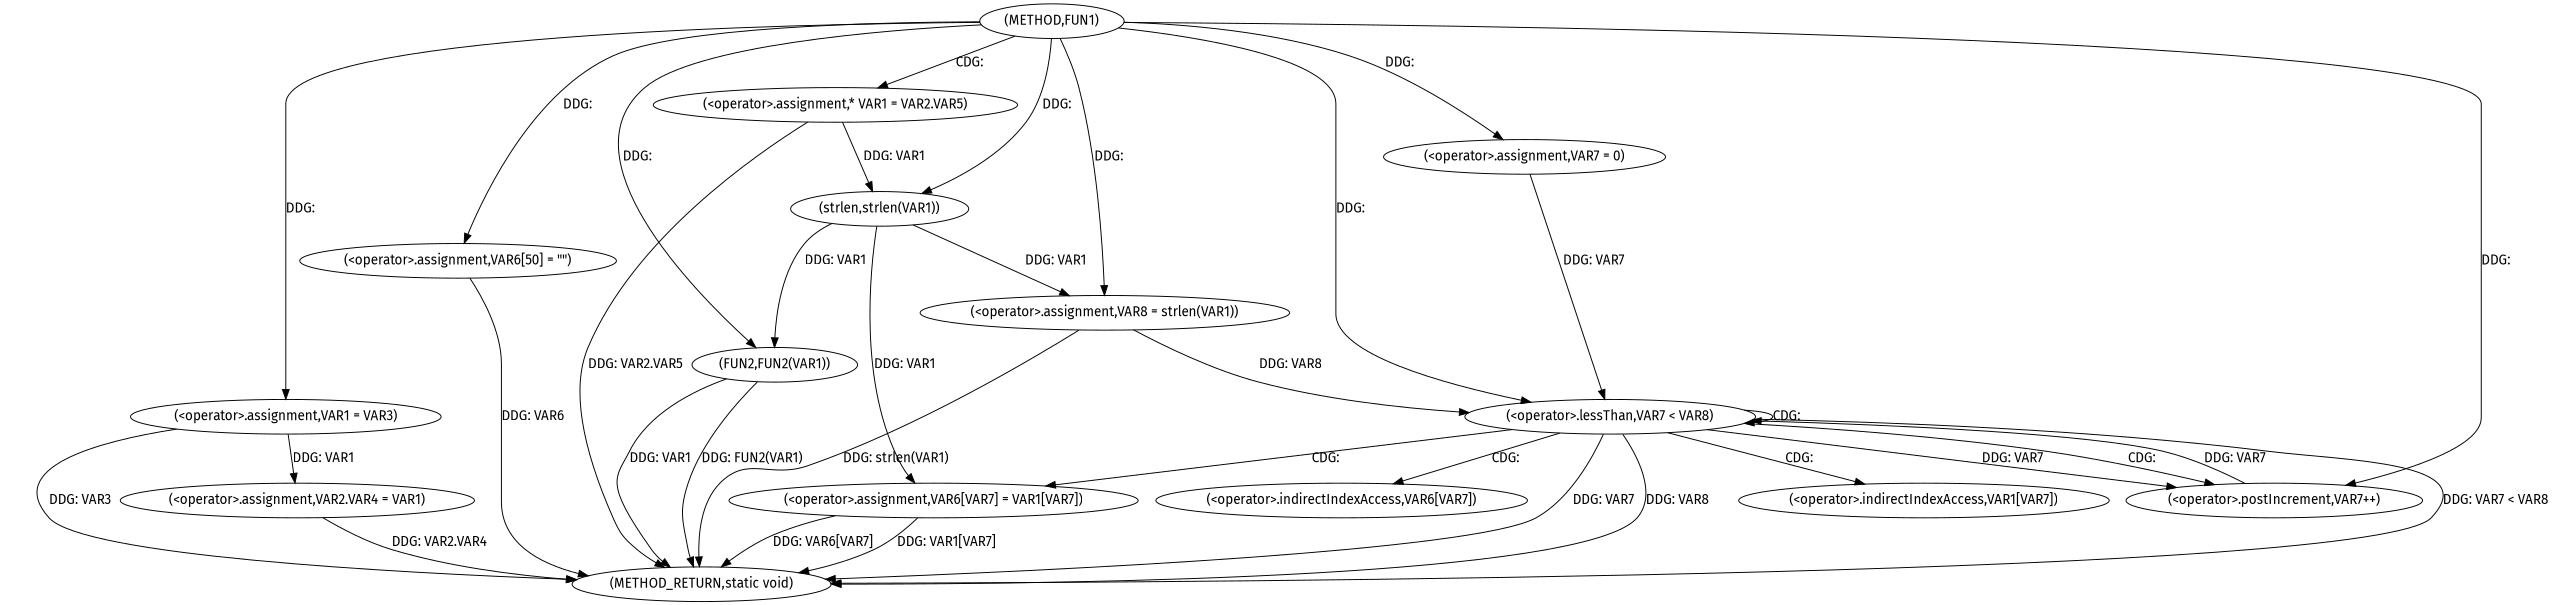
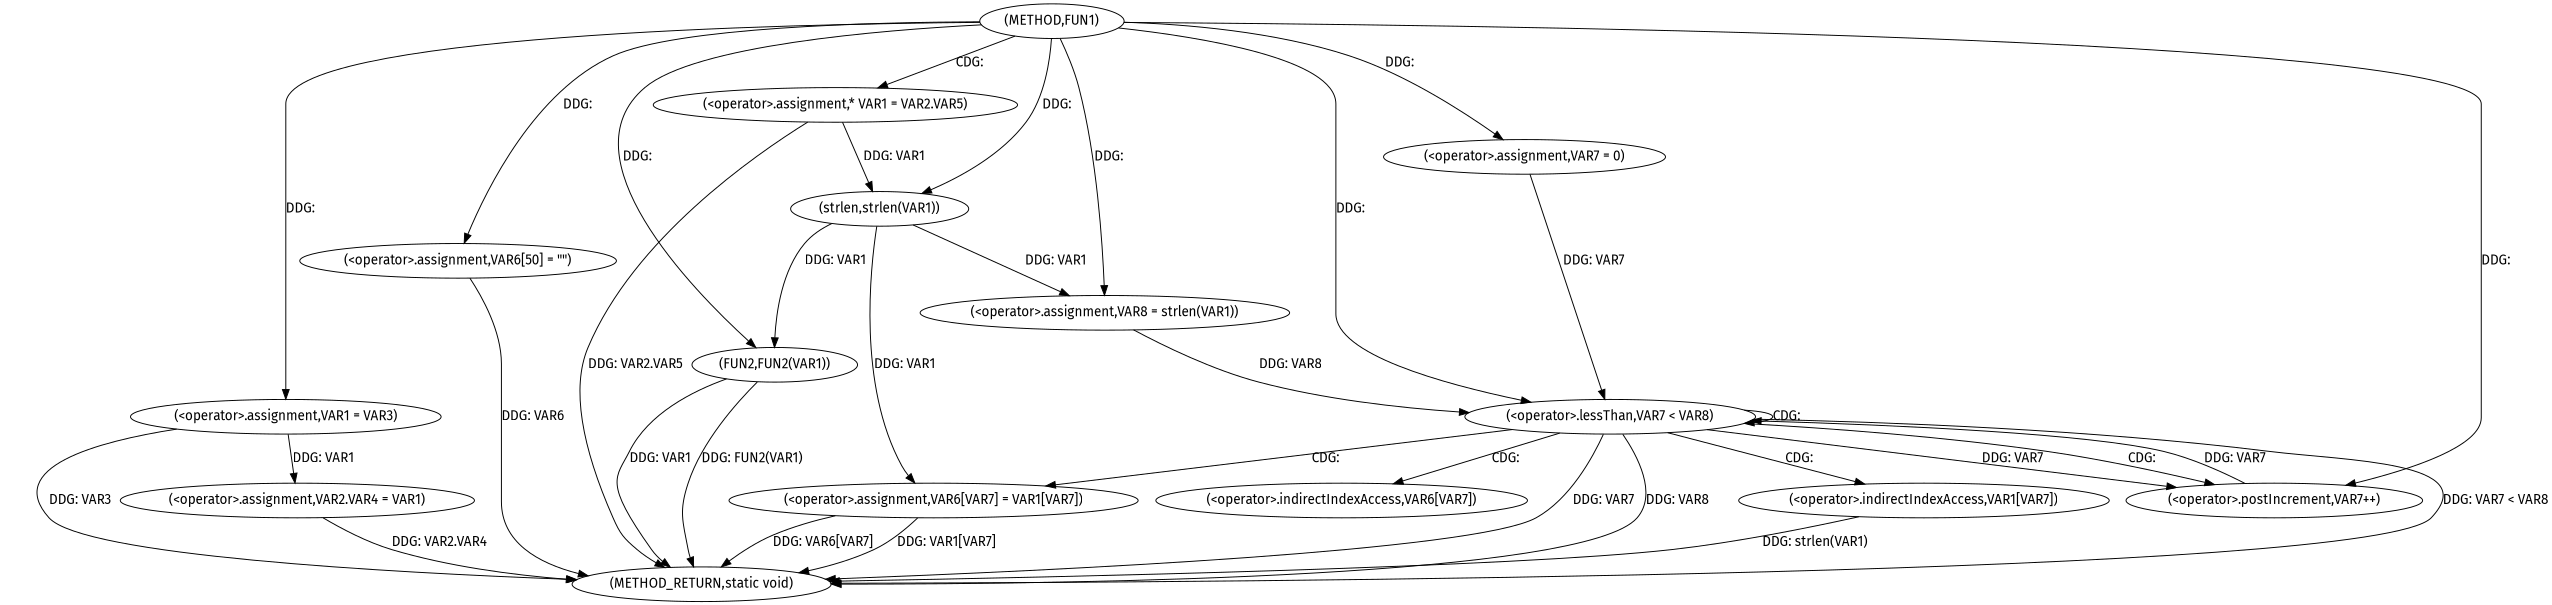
edge "(<operator>.assignment,VAR8 = strlen(VAR1))" -> "(METHOD_RETURN,static void)": now "(<operator>.indirectIndexAccess,VAR1[VAR7])" -> "(METHOD_RETURN,static void)"
